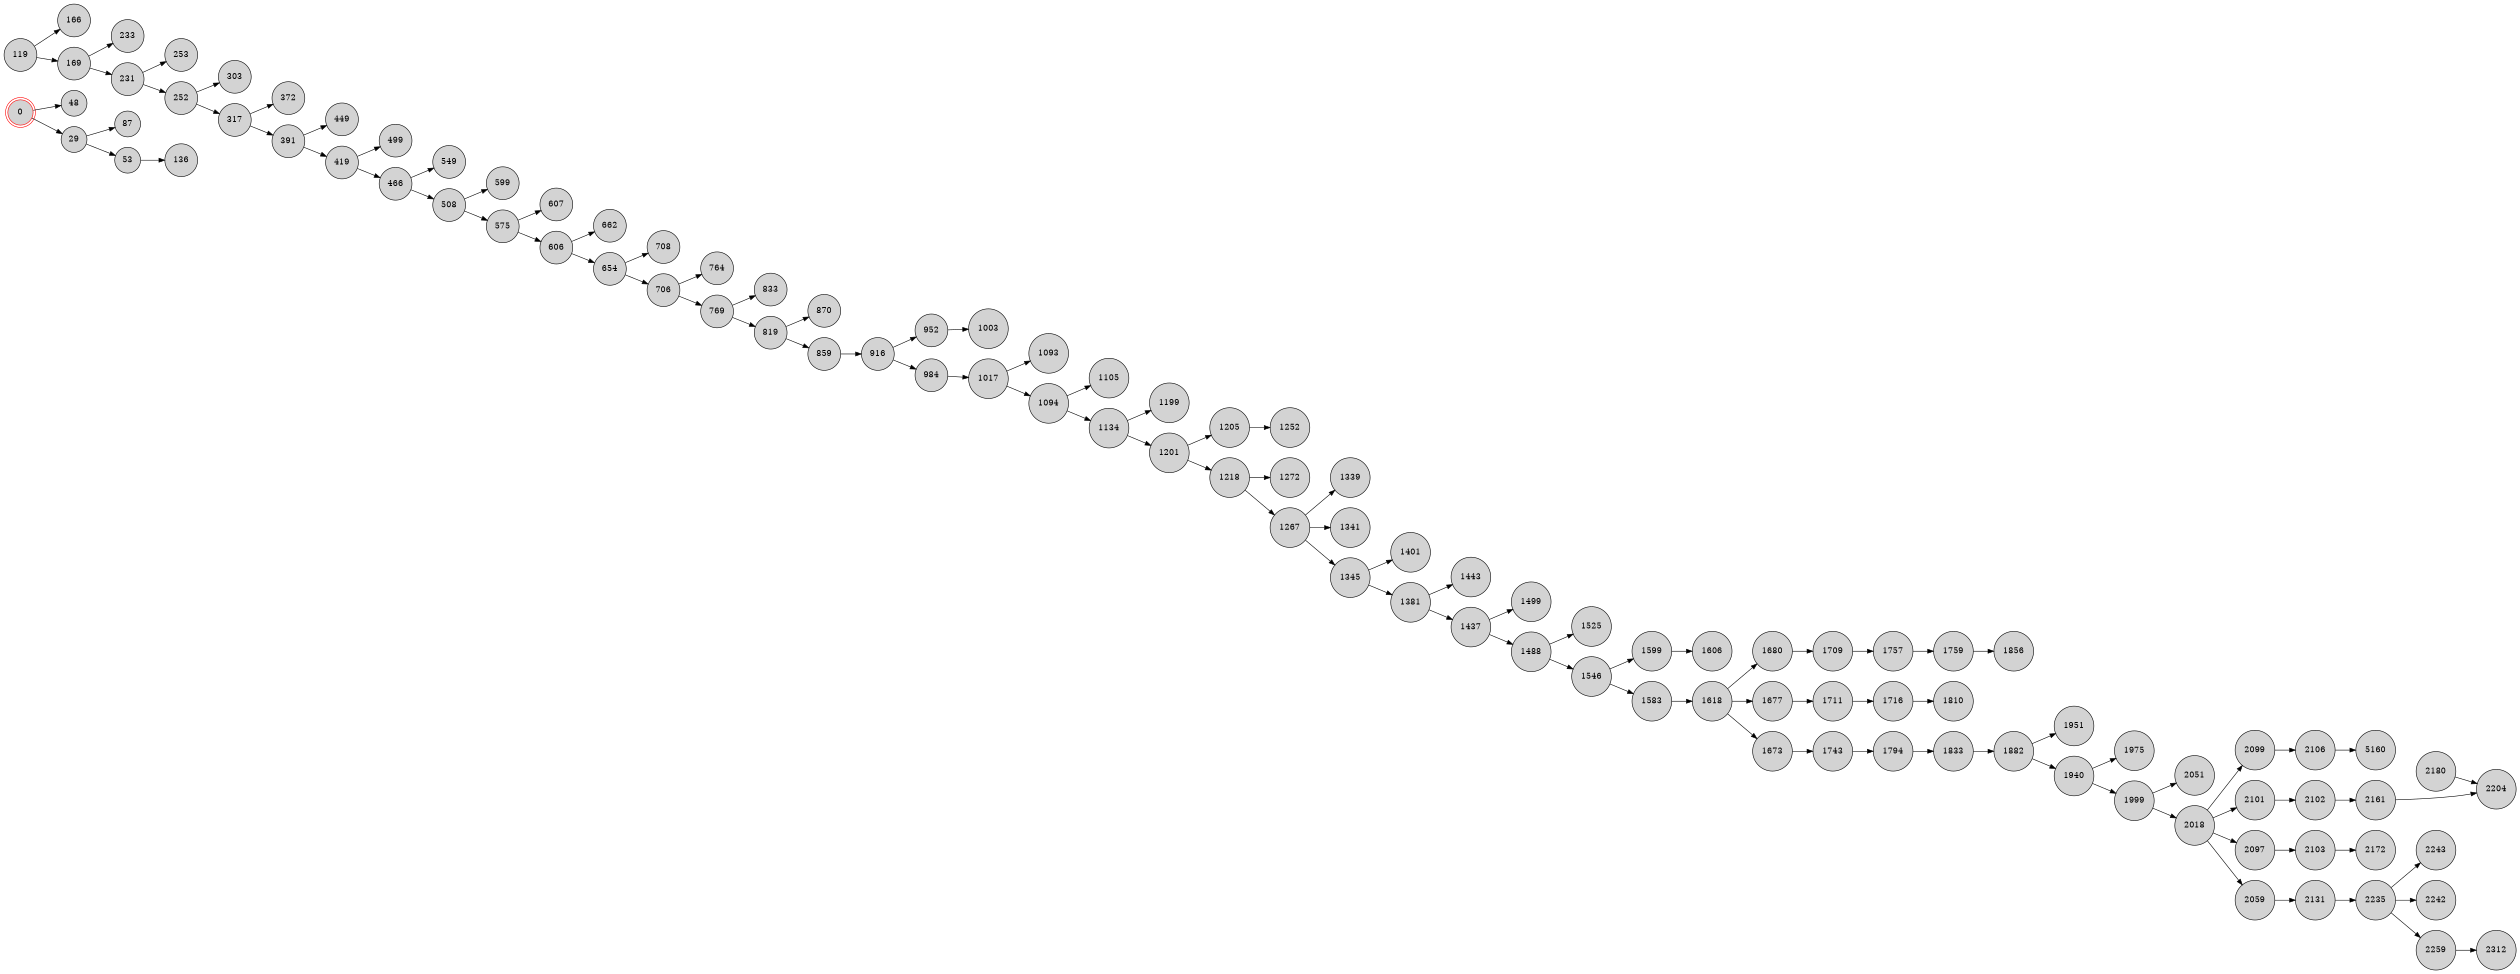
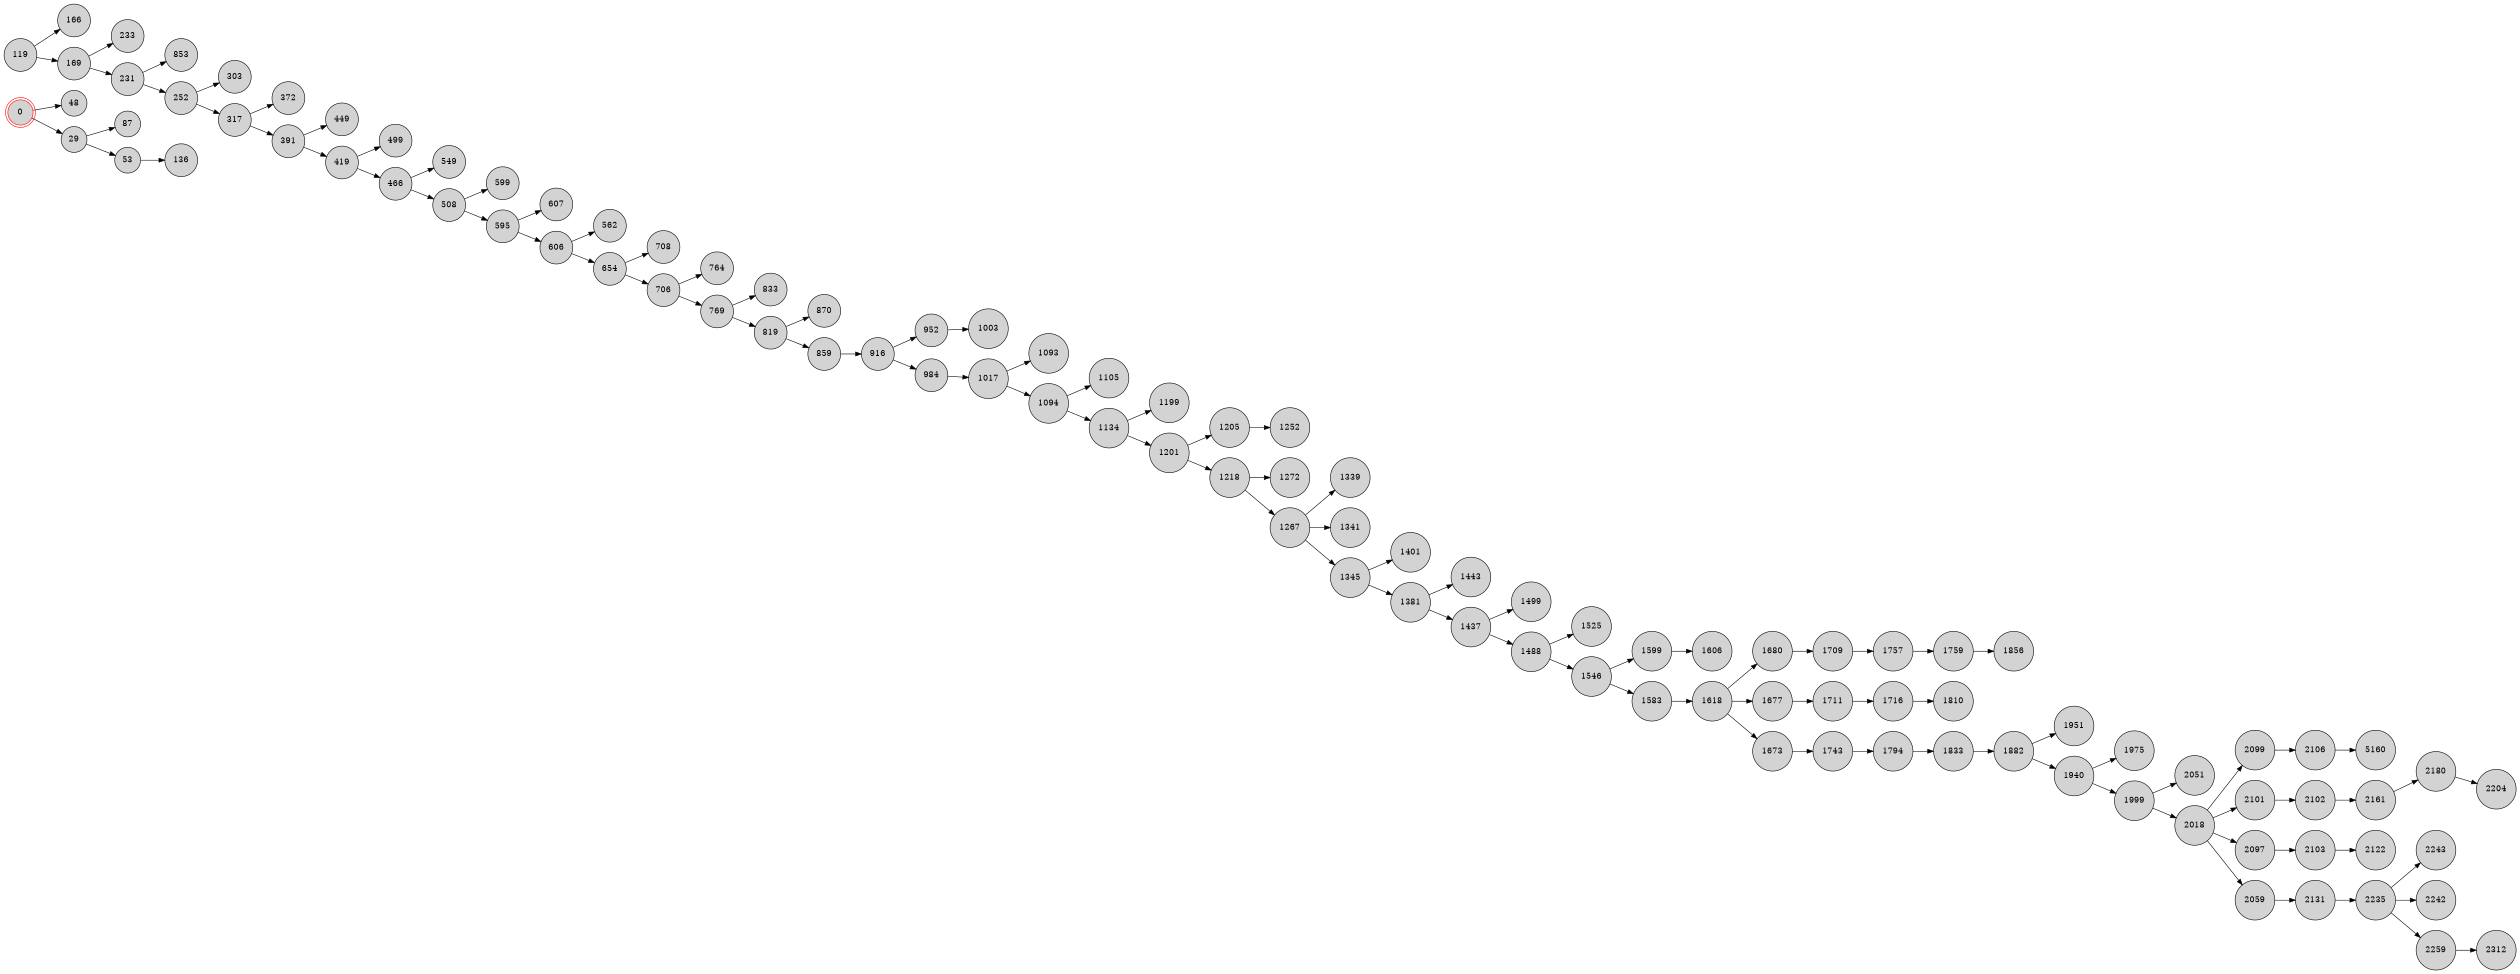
node "253": label "253" -> "853"
node "575": label "575" -> "595"
node "662": label "662" -> "562"
edge "2161" -> "2204": now "2161" -> "2180"
node "2172": label "2172" -> "2122"
